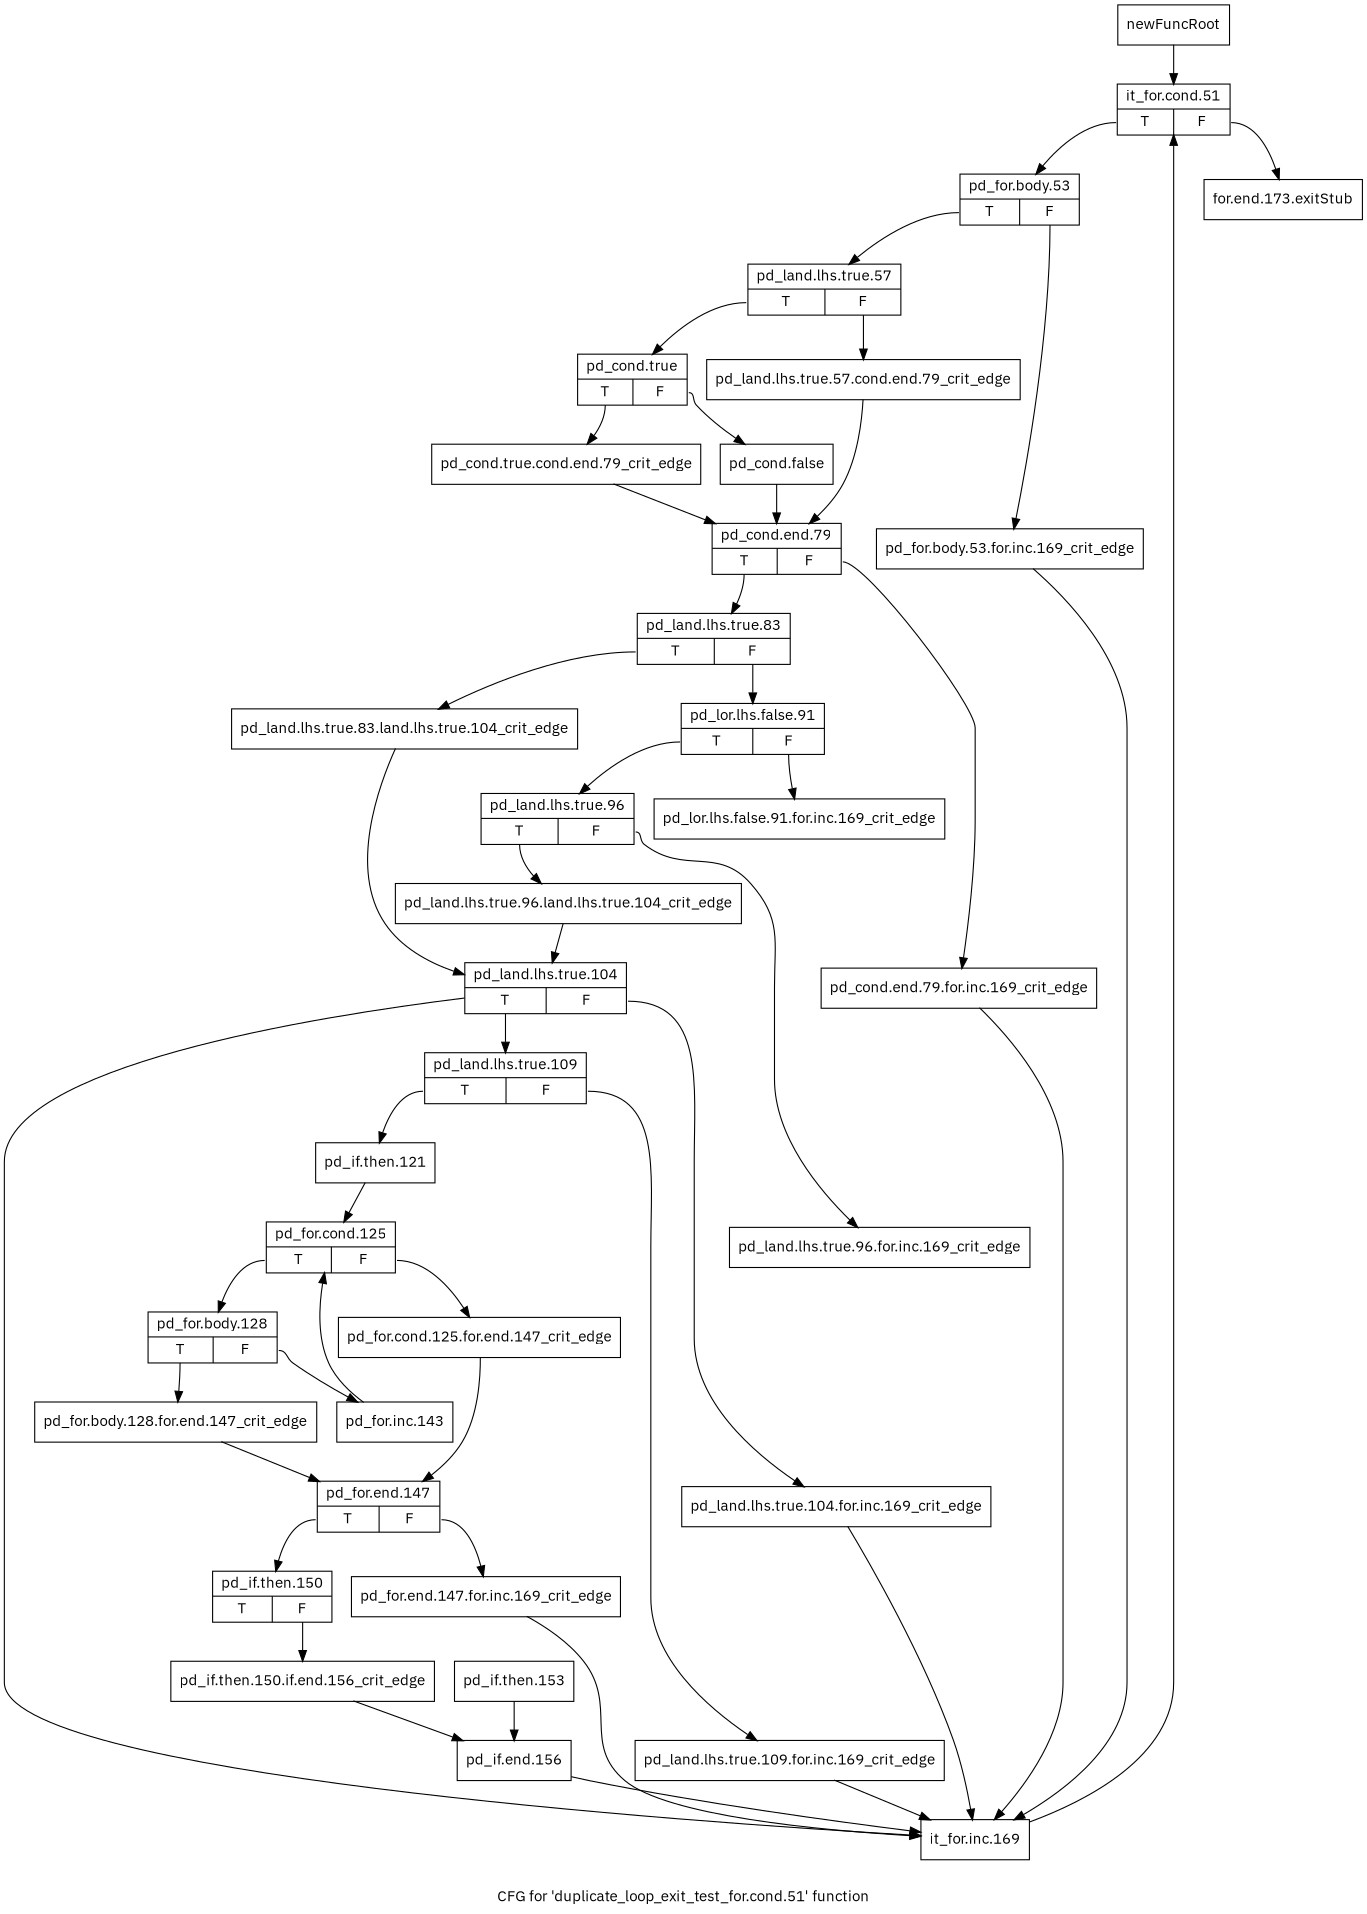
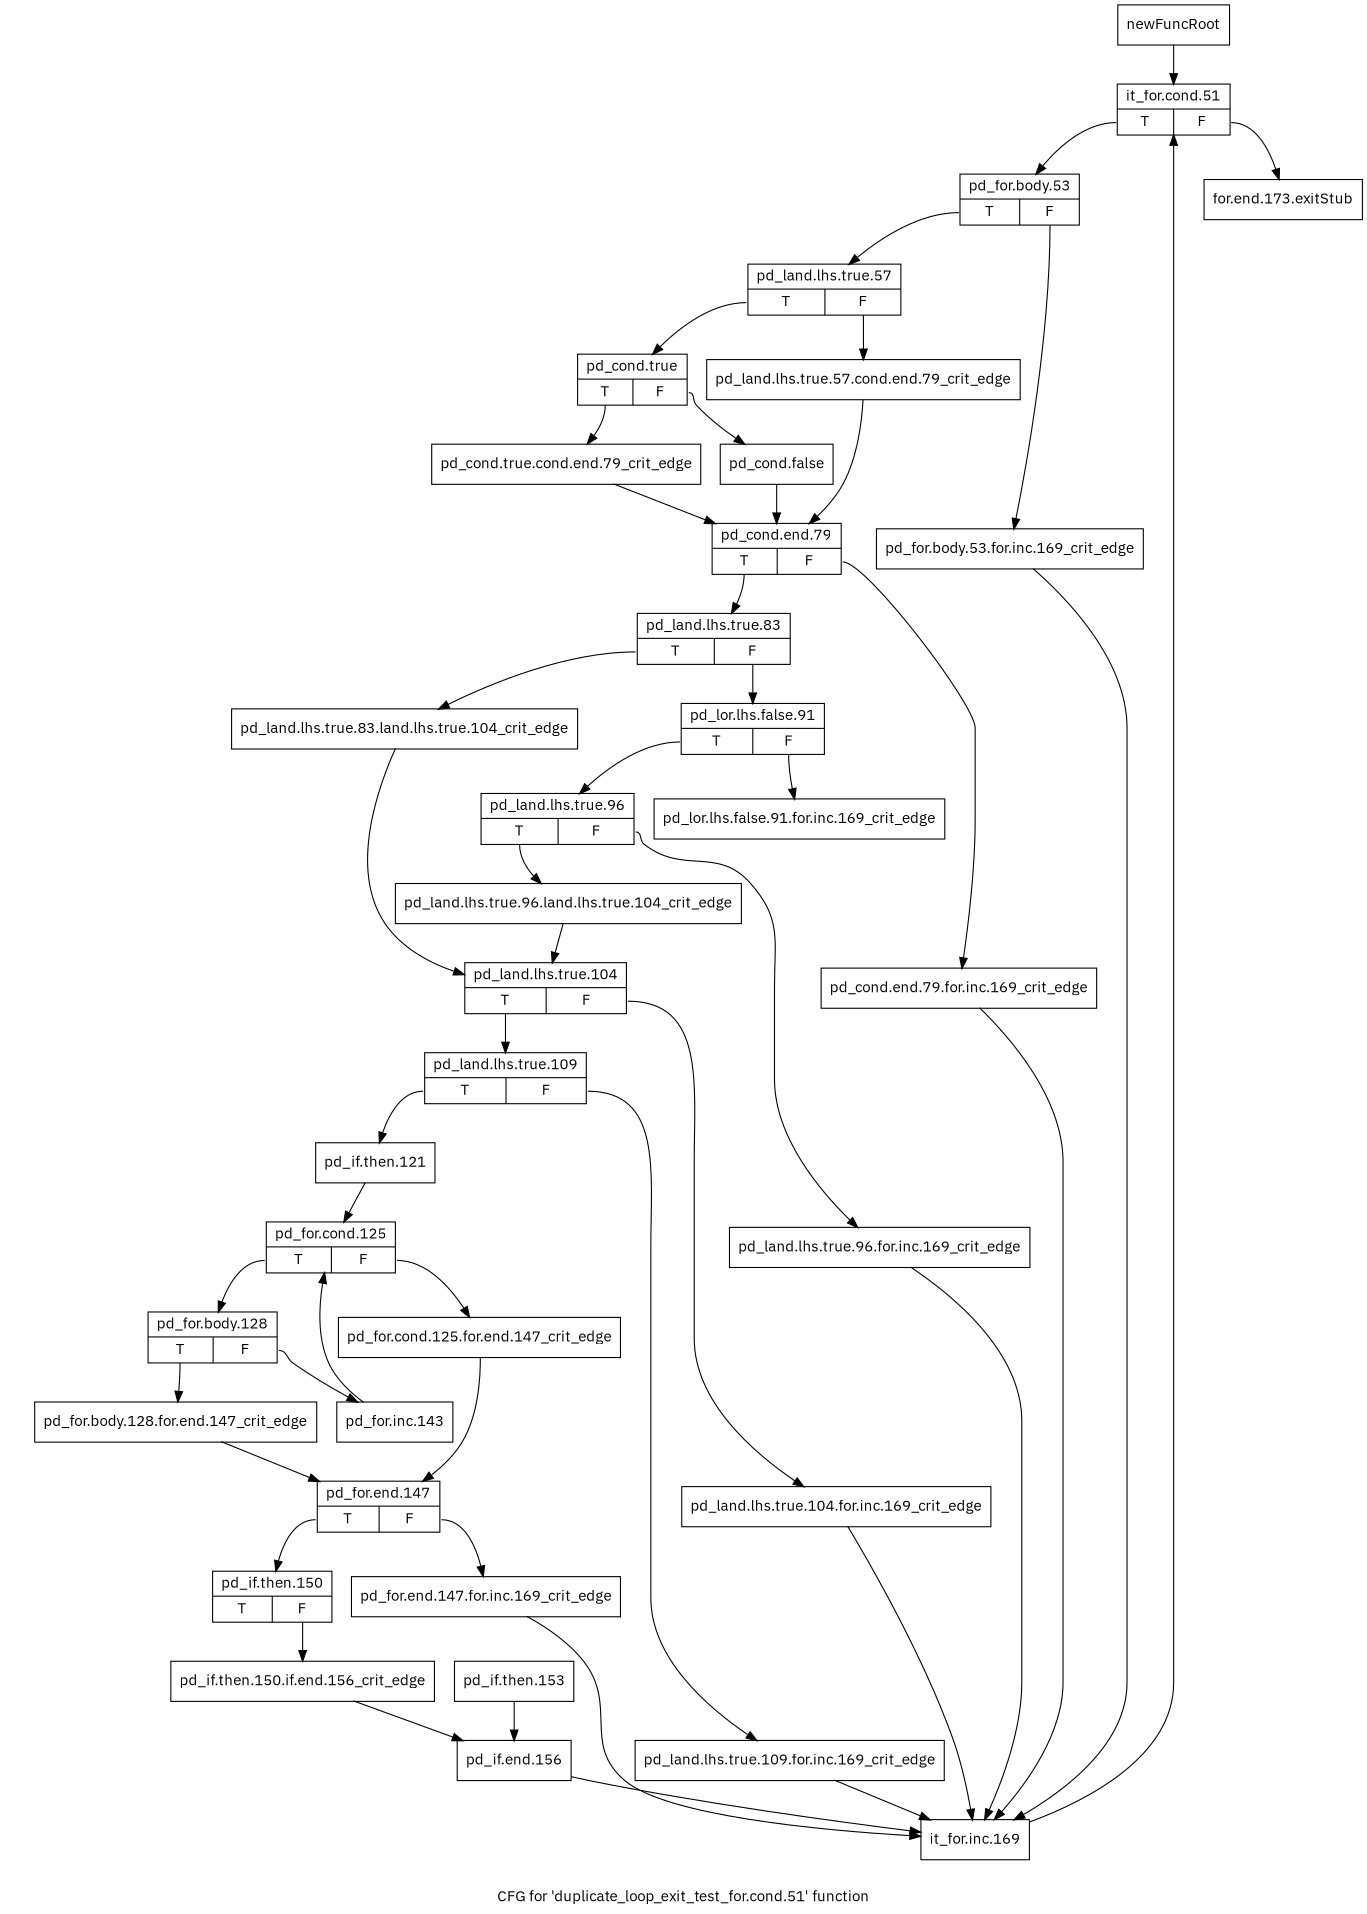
edge "pd_land.lhs.true.104" -> "it_for.inc.169": now "pd_land.lhs.true.96.for.inc.169_crit_edge" -> "it_for.inc.169"
